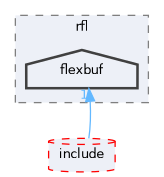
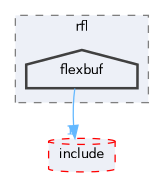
edge "include" -> "flexbuf": reversed
